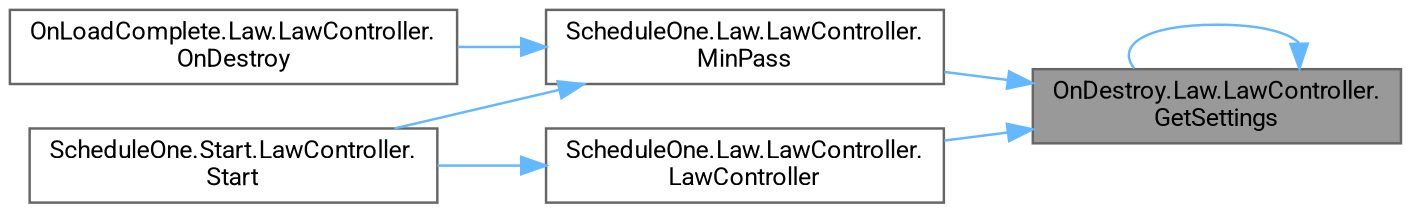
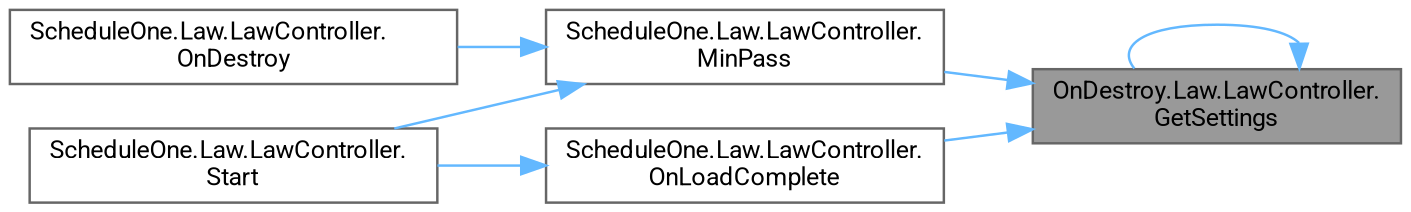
node "OnLoadComplete.Law.LawController. OnDestroy": label "OnLoadComplete.Law.LawController. OnDestroy" -> "ScheduleOne.Law.LawController. OnDestroy"
node "ScheduleOne.Start.LawController. Start": label "ScheduleOne.Start.LawController. Start" -> "ScheduleOne.Law.LawController. Start"
node "ScheduleOne.Law.LawController. LawController": label "ScheduleOne.Law.LawController. LawController" -> "ScheduleOne.Law.LawController. OnLoadComplete"
